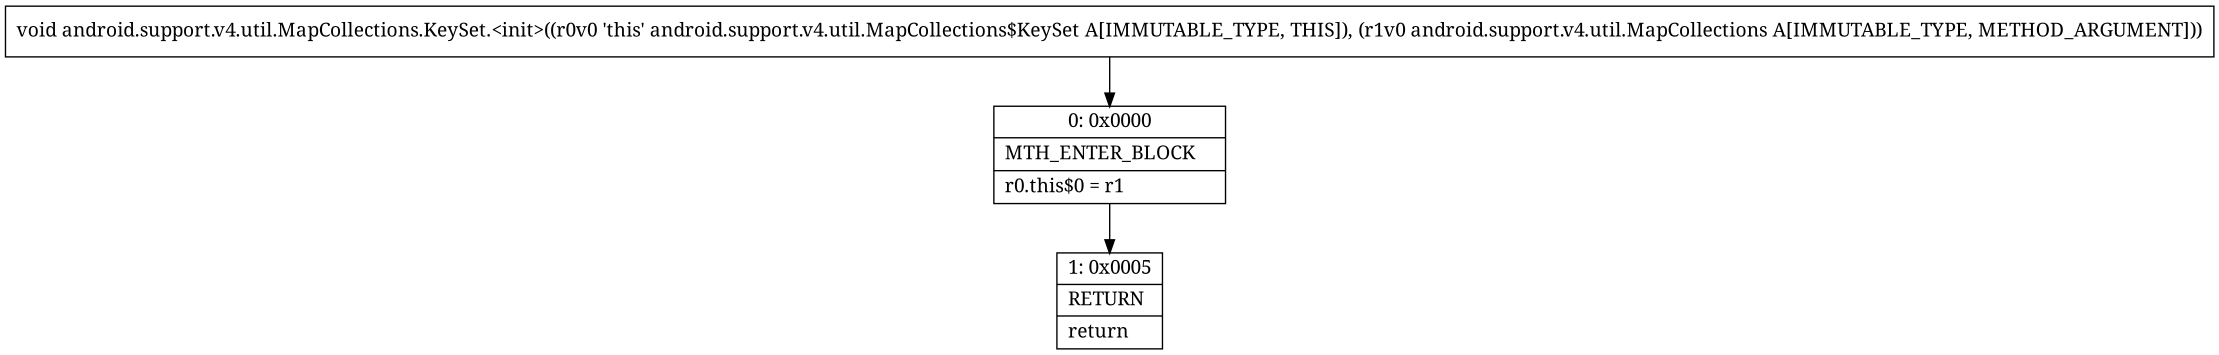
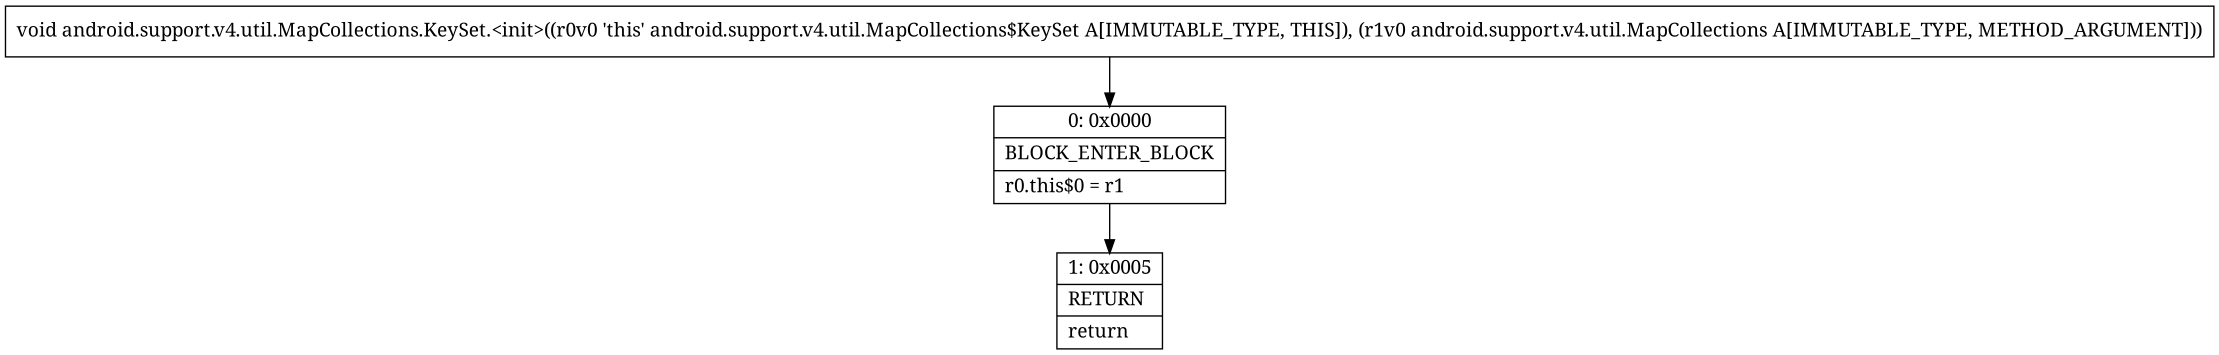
node "0: 0x0000": text "MTH_ENTER_BLOCK" -> "BLOCK_ENTER_BLOCK"
